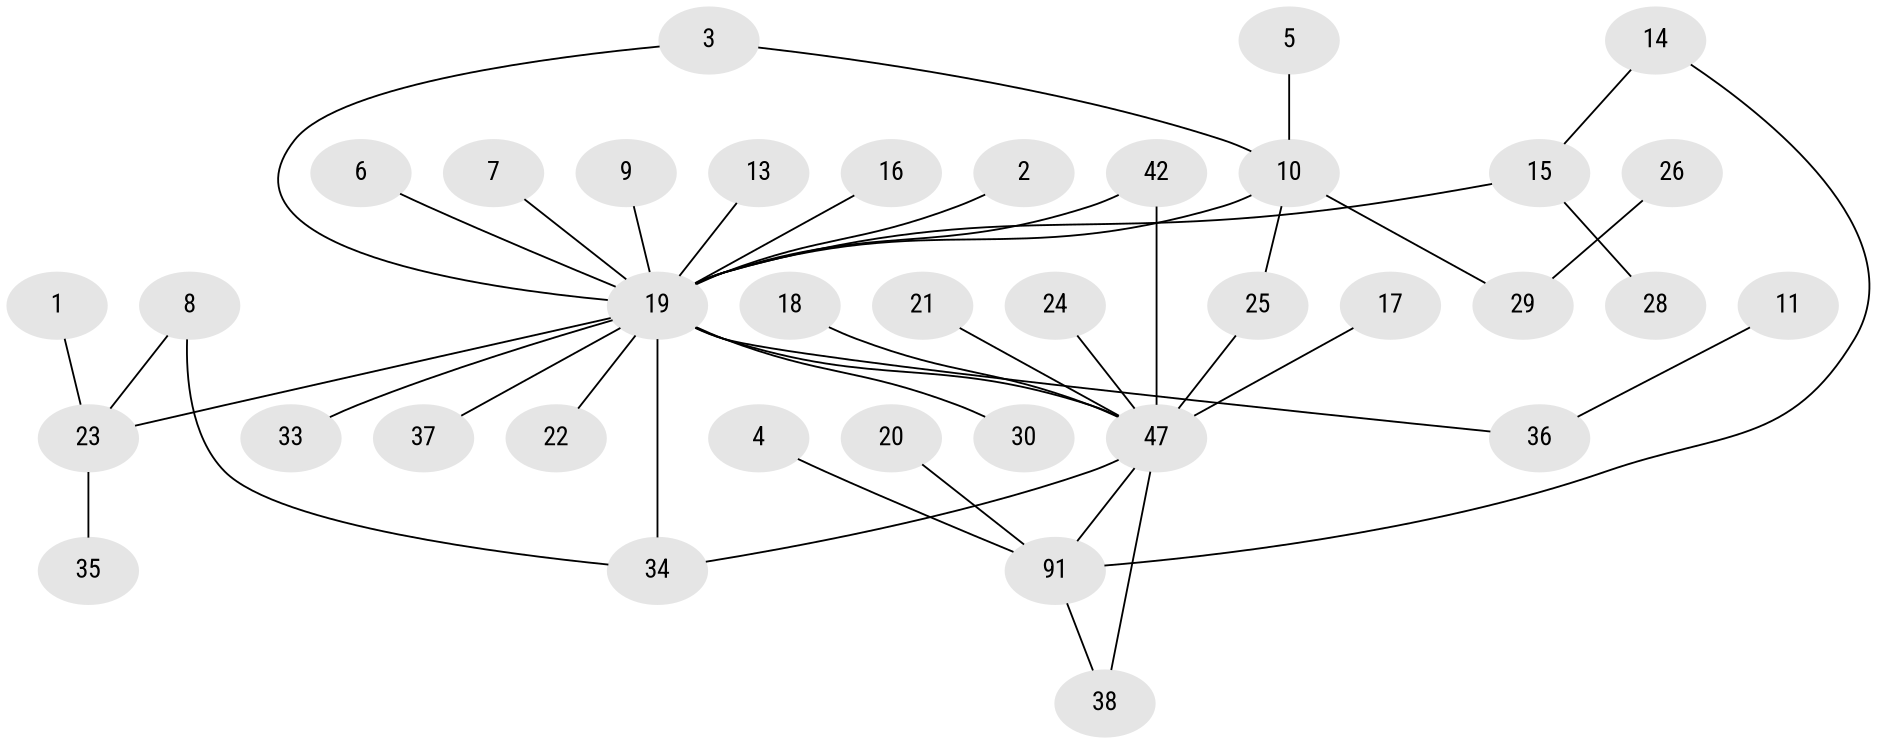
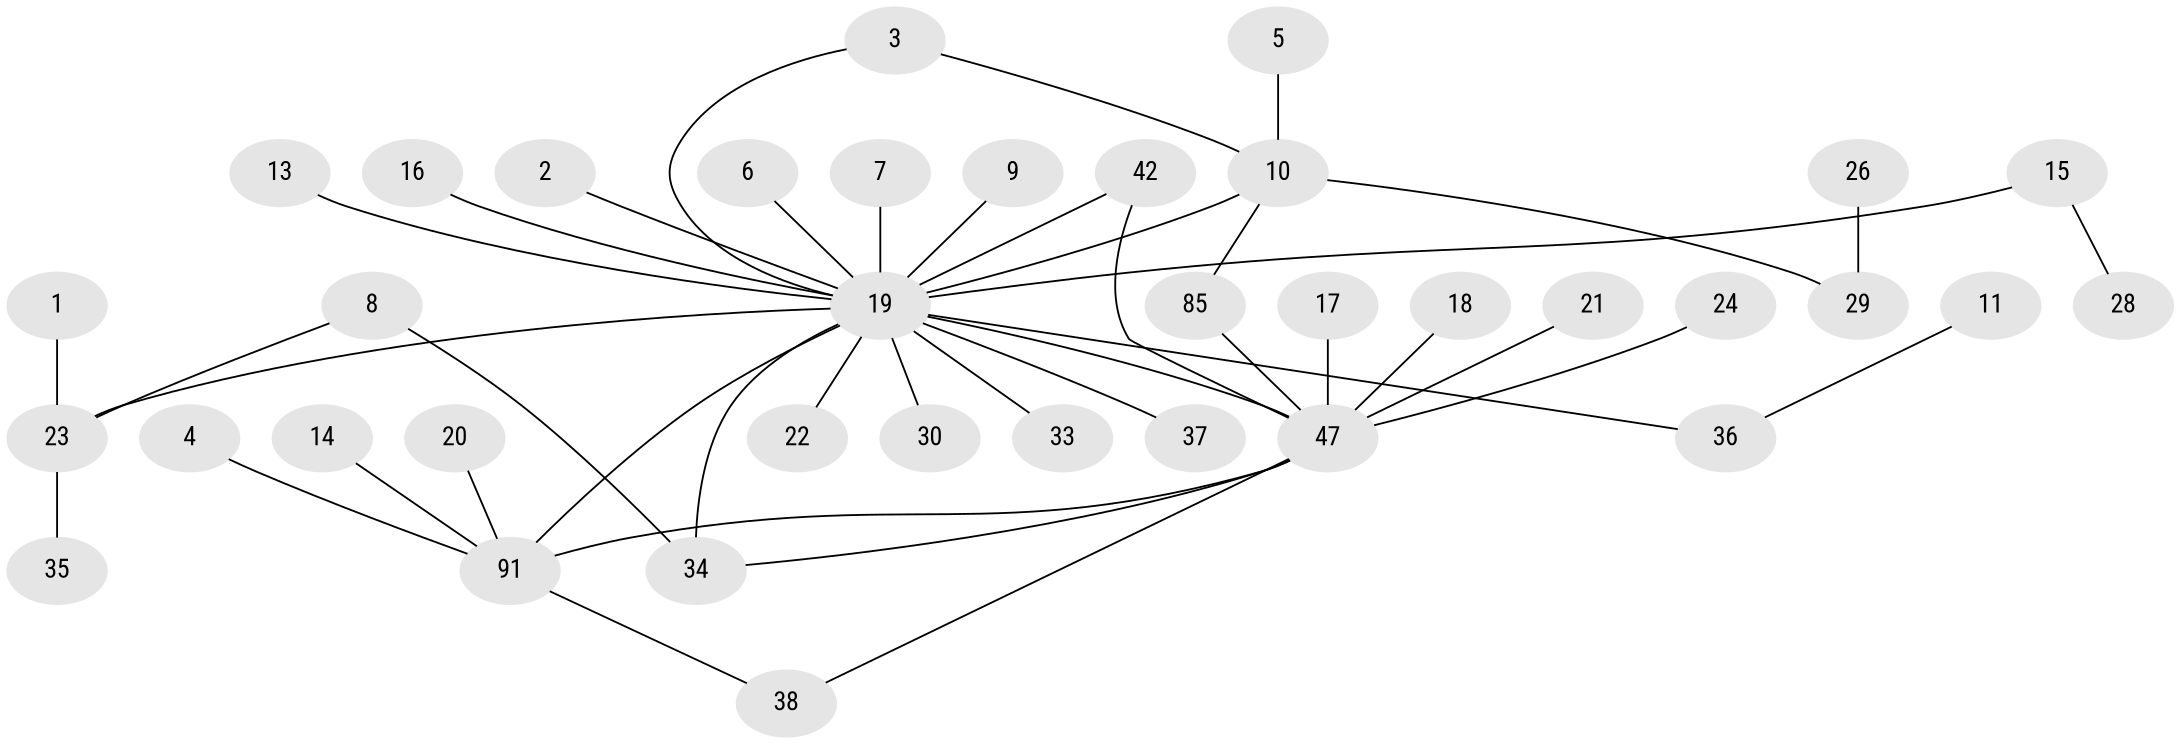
edge "14" -- "15": removed
node "25": label "25" -> "85"
edge "19" -- "91": added
